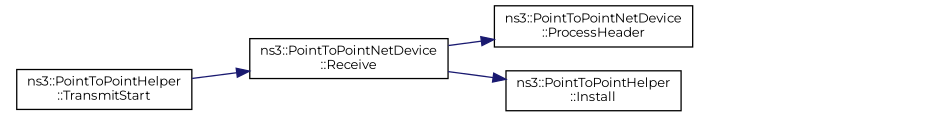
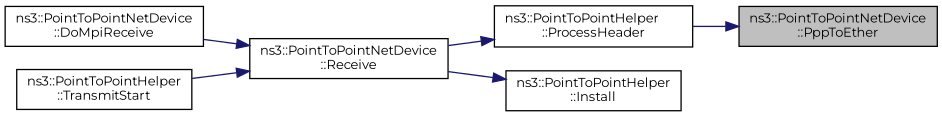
node "ns3::PointToPointNetDevice ::DoMpiReceive": added
node "ns3::PointToPointNetDevice ::ProcessHeader": label "ns3::PointToPointNetDevice ::ProcessHeader" -> "ns3::PointToPointHelper ::ProcessHeader"
node "ns3::PointToPointNetDevice ::PppToEther": added
